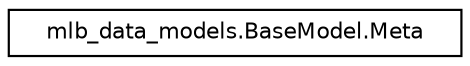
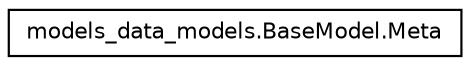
node "mlb_data_models.BaseModel.Meta": label "mlb_data_models.BaseModel.Meta" -> "models_data_models.BaseModel.Meta"
